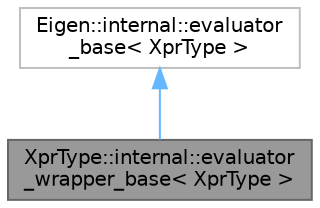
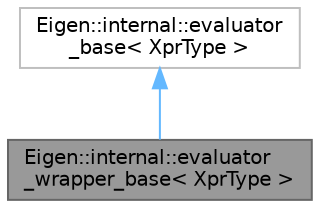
node "XprType::internal::evaluator _wrapper_base< XprType >": label "XprType::internal::evaluator _wrapper_base< XprType >" -> "Eigen::internal::evaluator _wrapper_base< XprType >"
